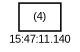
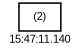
node "(4)": label "(4)" -> "(2)"
